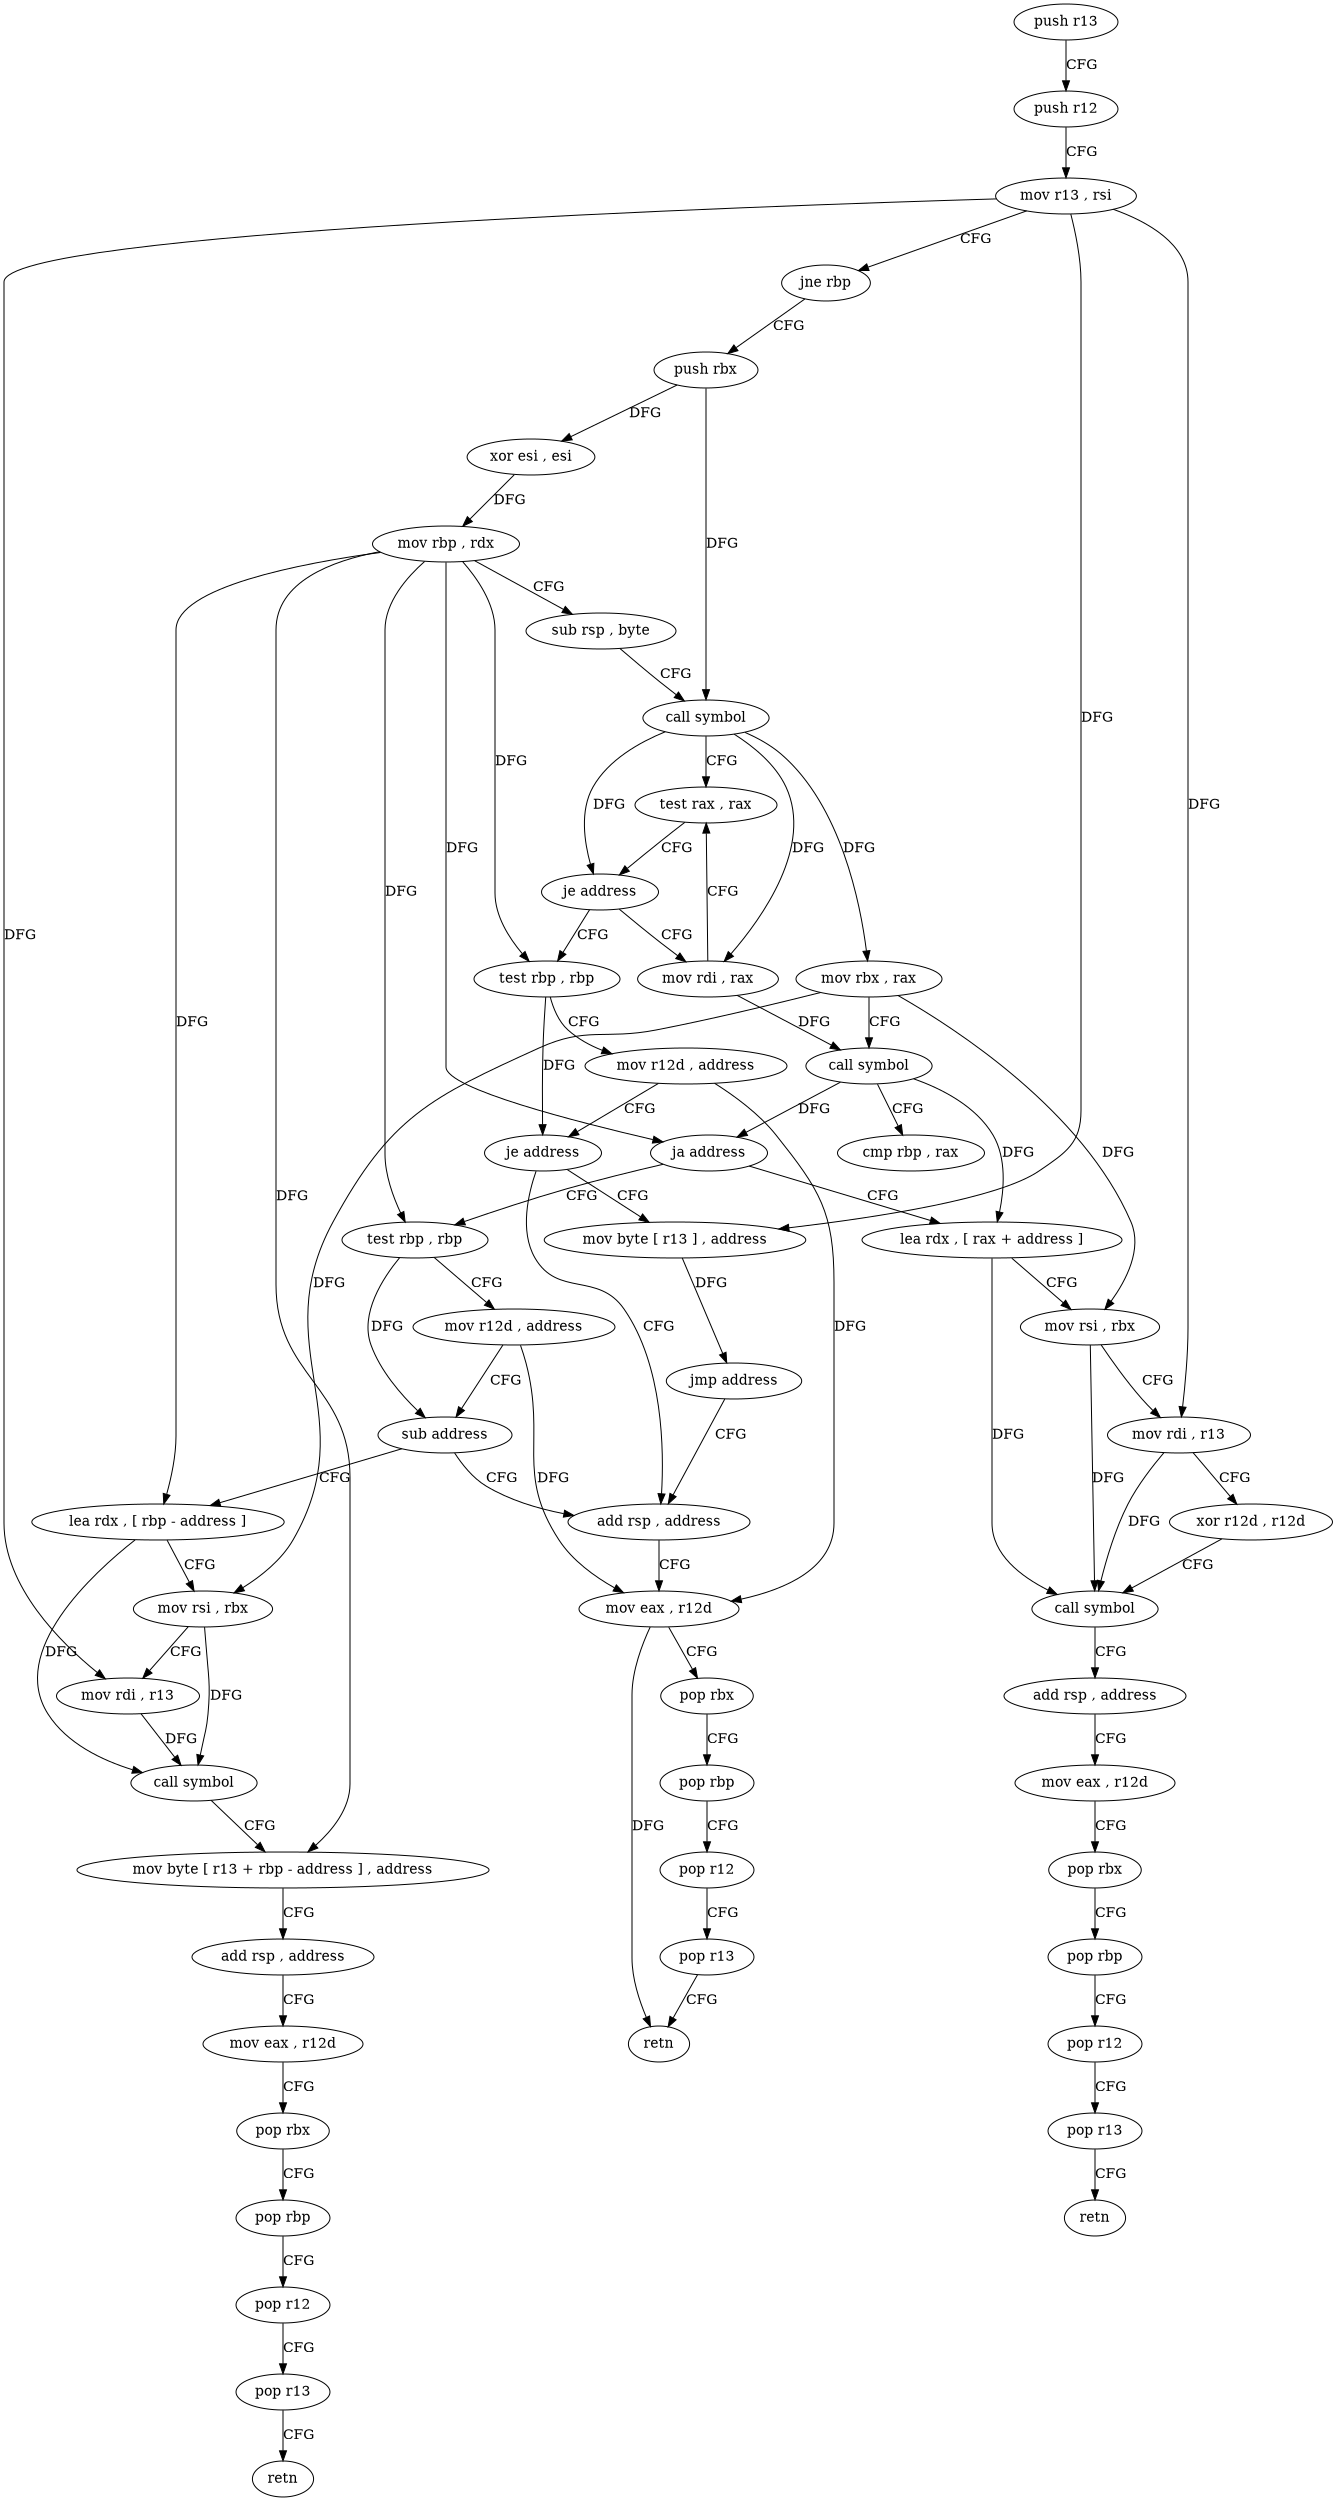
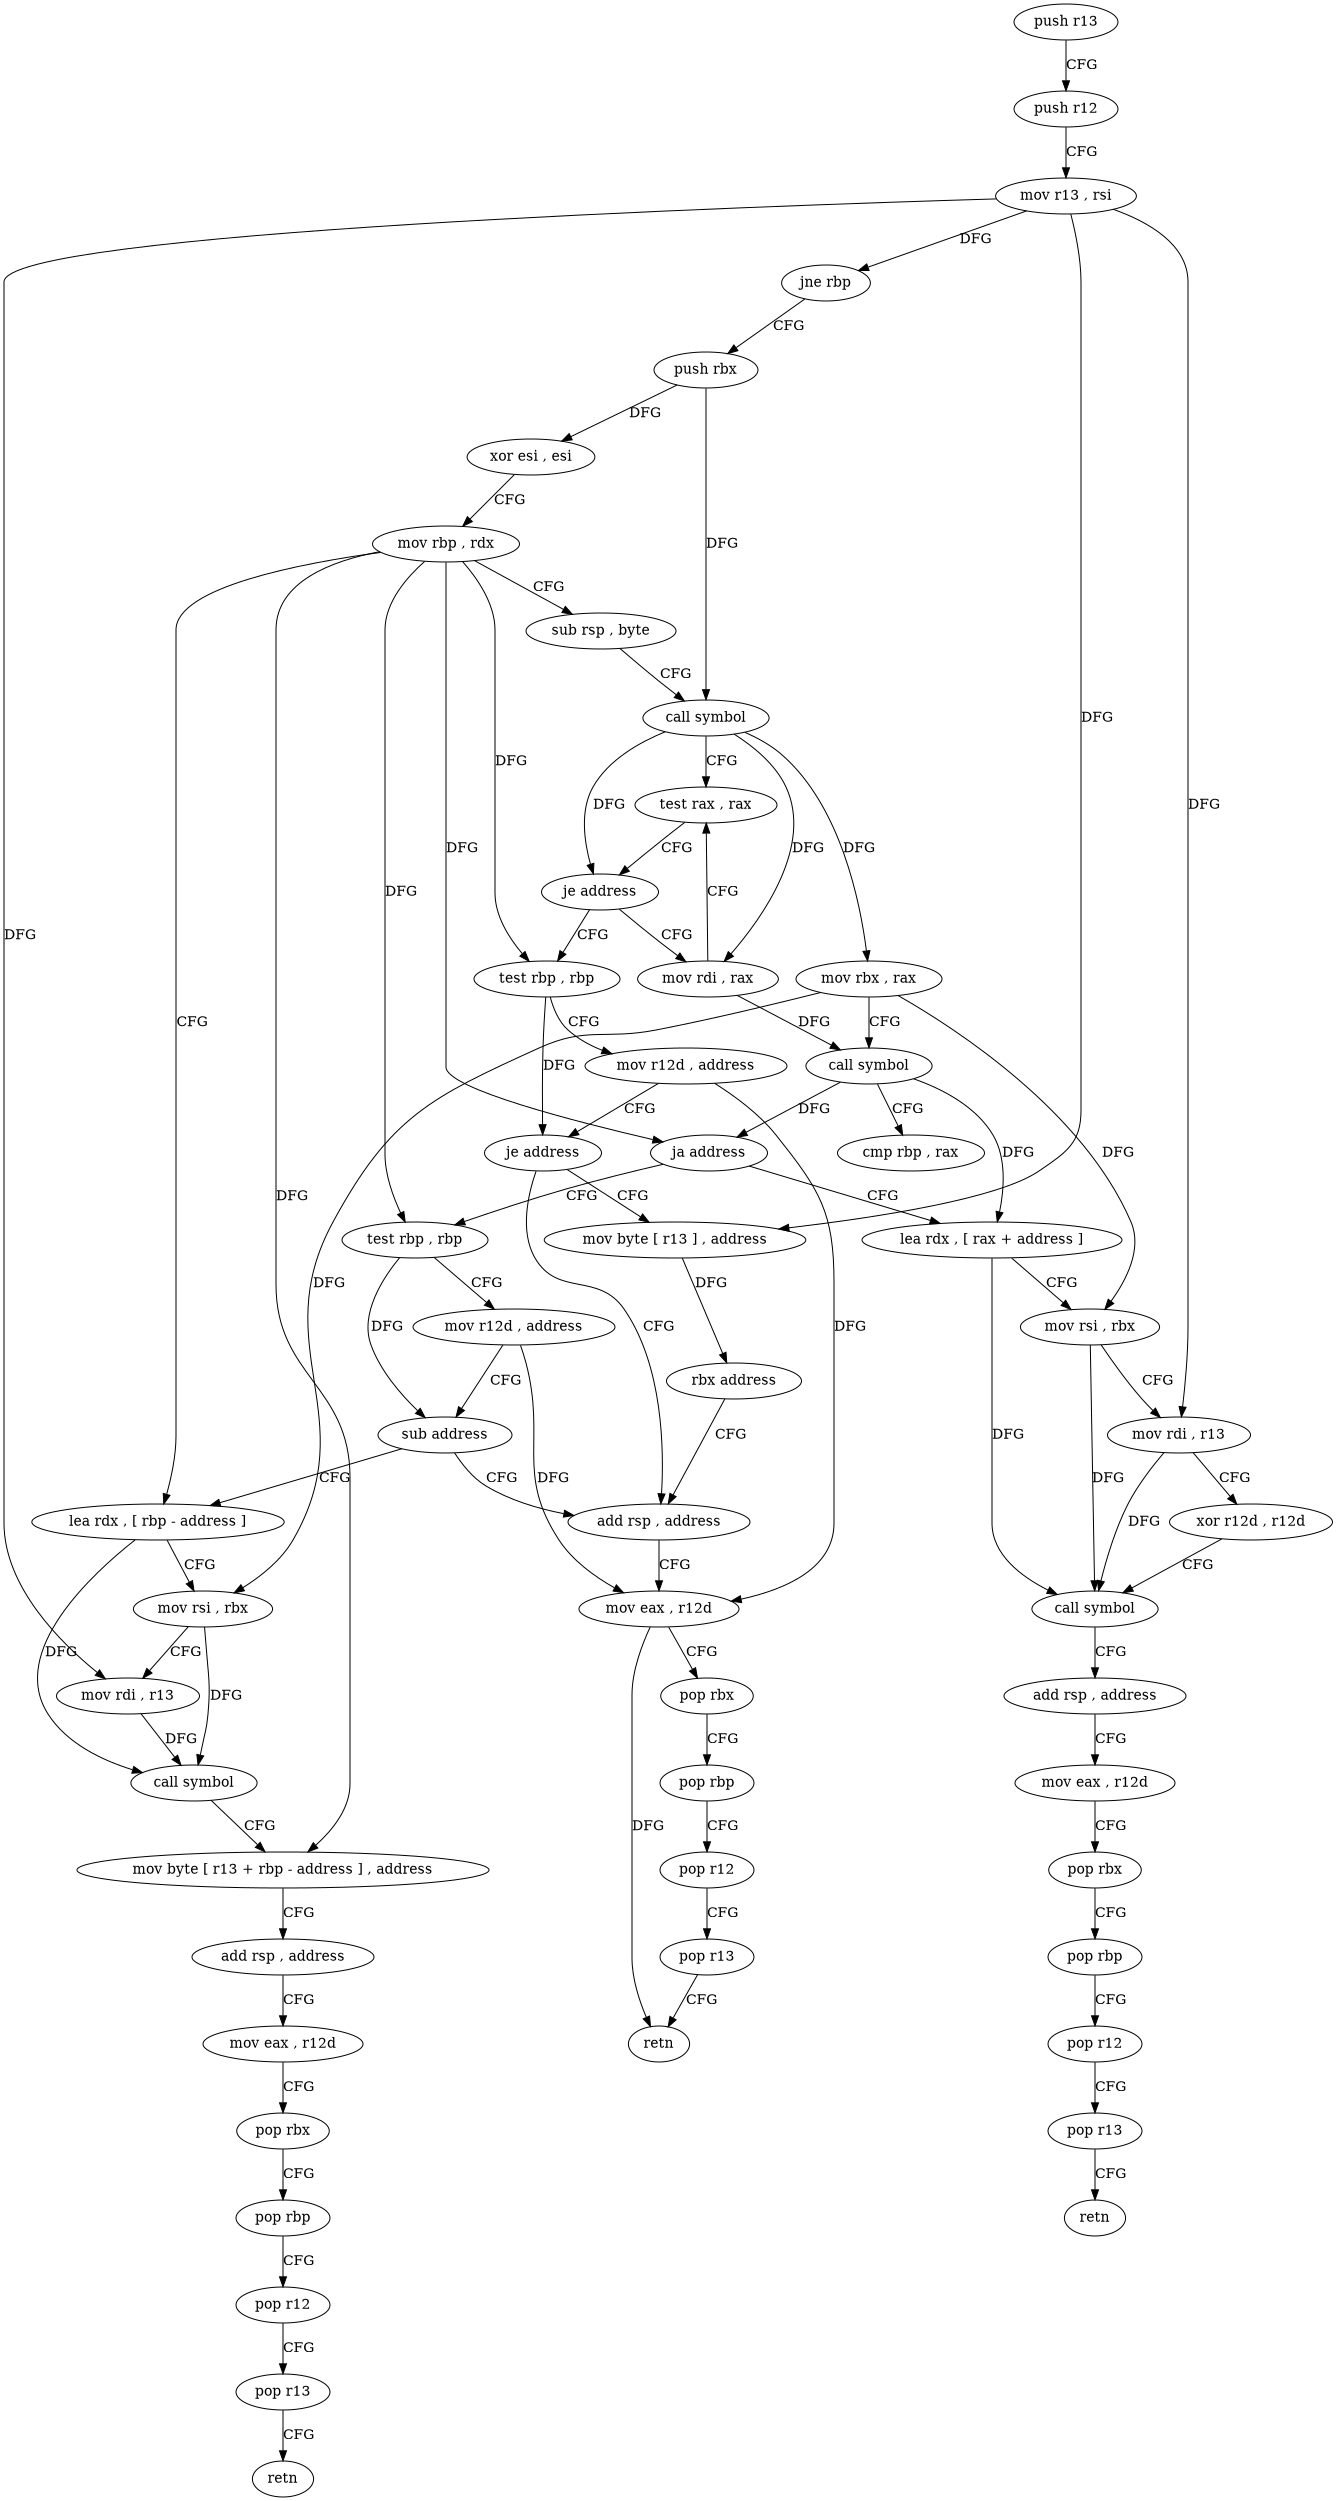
edge "mov r13 , rsi" -> "jne rbp": label "CFG" -> "DFG"
edge "xor esi , esi" -> "mov rbp , rdx": label "DFG" -> "CFG"
edge "mov rbp , rdx" -> "lea rdx , [ rbp - address ]": label "DFG" -> "CFG"
node "jmp address": label "jmp address" -> "rbx address"
